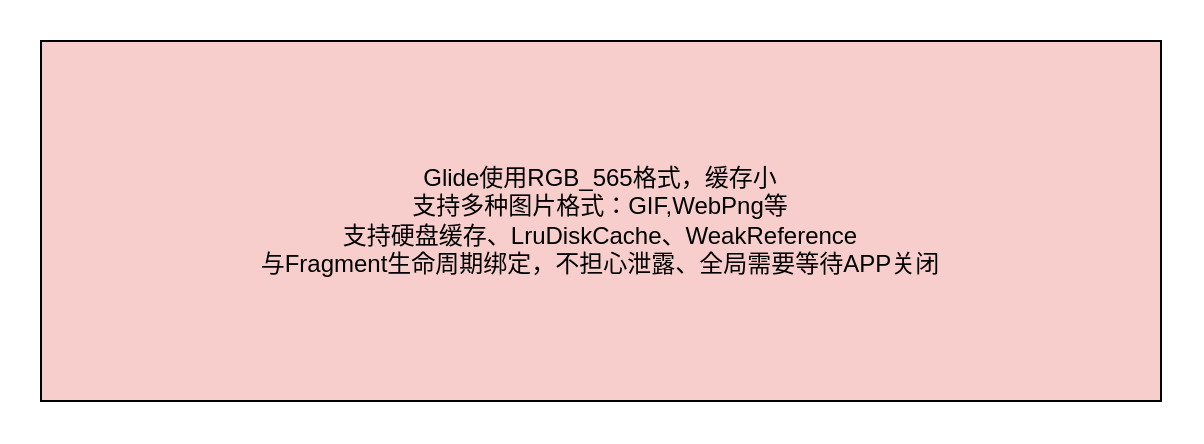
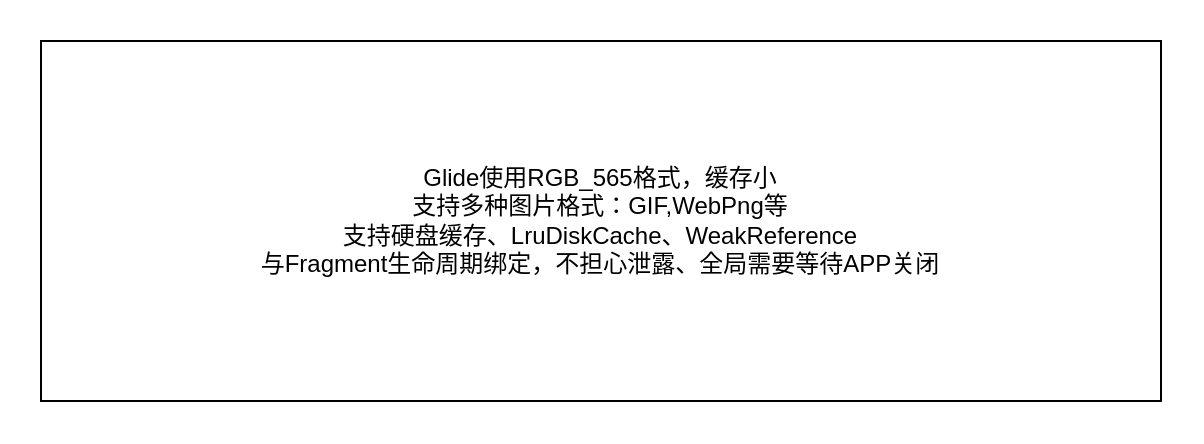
node "Glide使用RGB_565格式，缓存小 支持多种图片格式：GIF,WebPng等 支持硬盘缓存、LruDiskCache、WeakReference 与Fragment生命周期绑定，不担心泄露、全局需要等待APP关闭": fillcolor #f8cecc -> #ffffff
